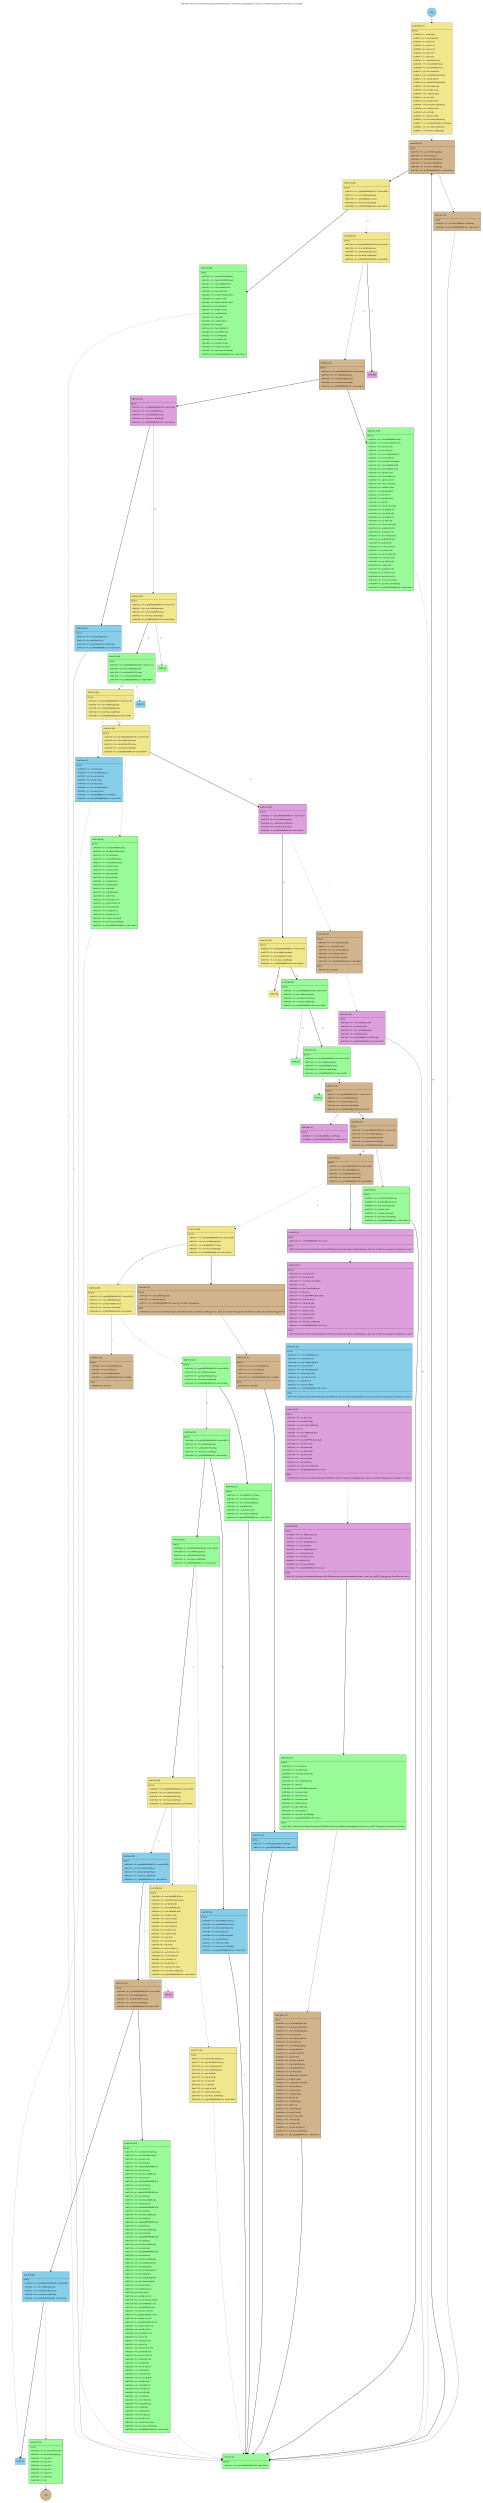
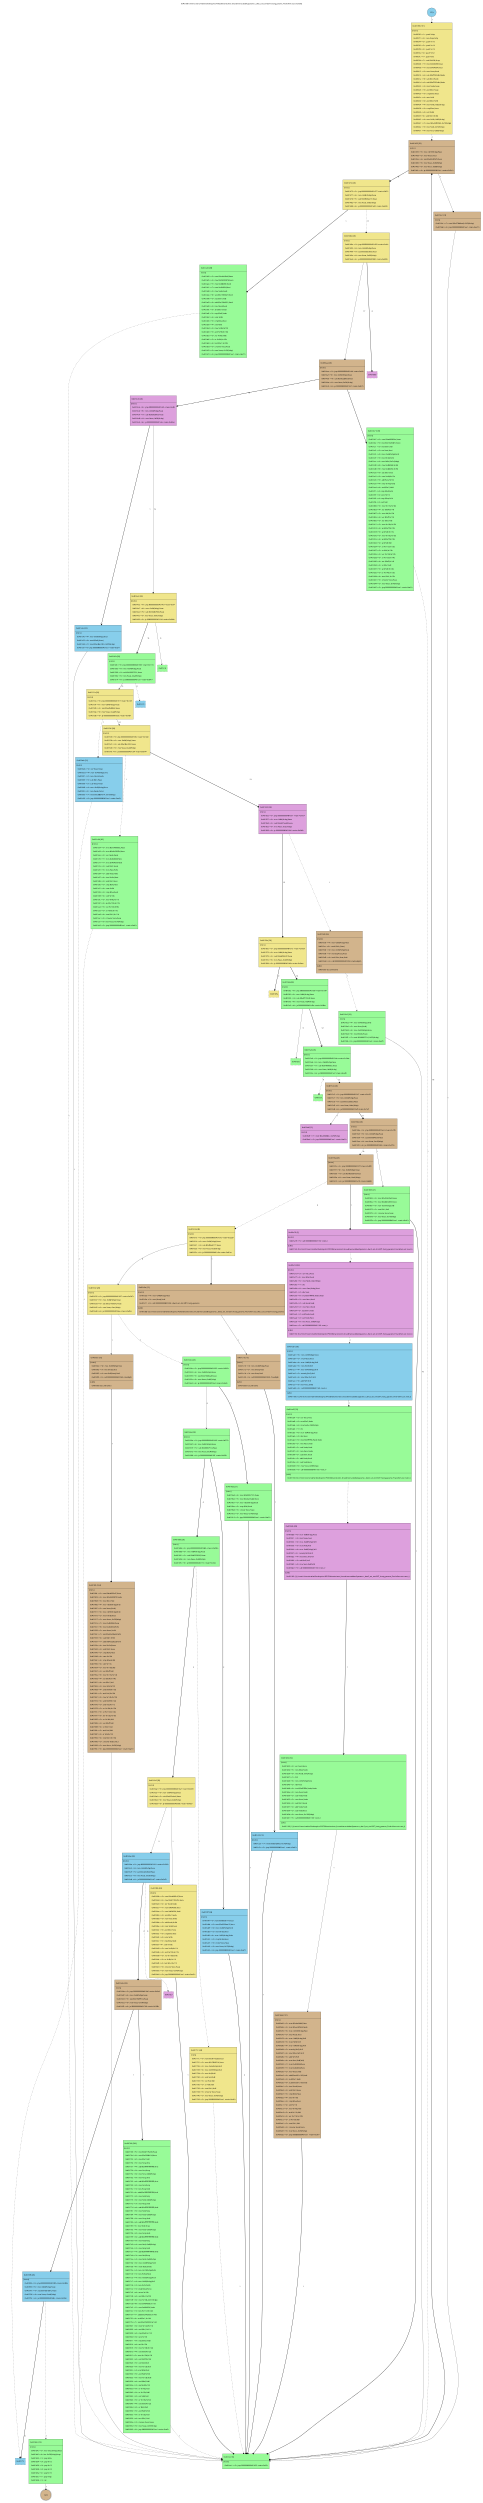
node "0x4019e2 [29]": fillcolor plum -> palegreen
node "0x401ad7 [52]": fillcolor plum -> palegreen
node "0x4018fe [163]": added
edge "0x40189b [83]" -> "0x401ee1 [5]": added, label "1"
